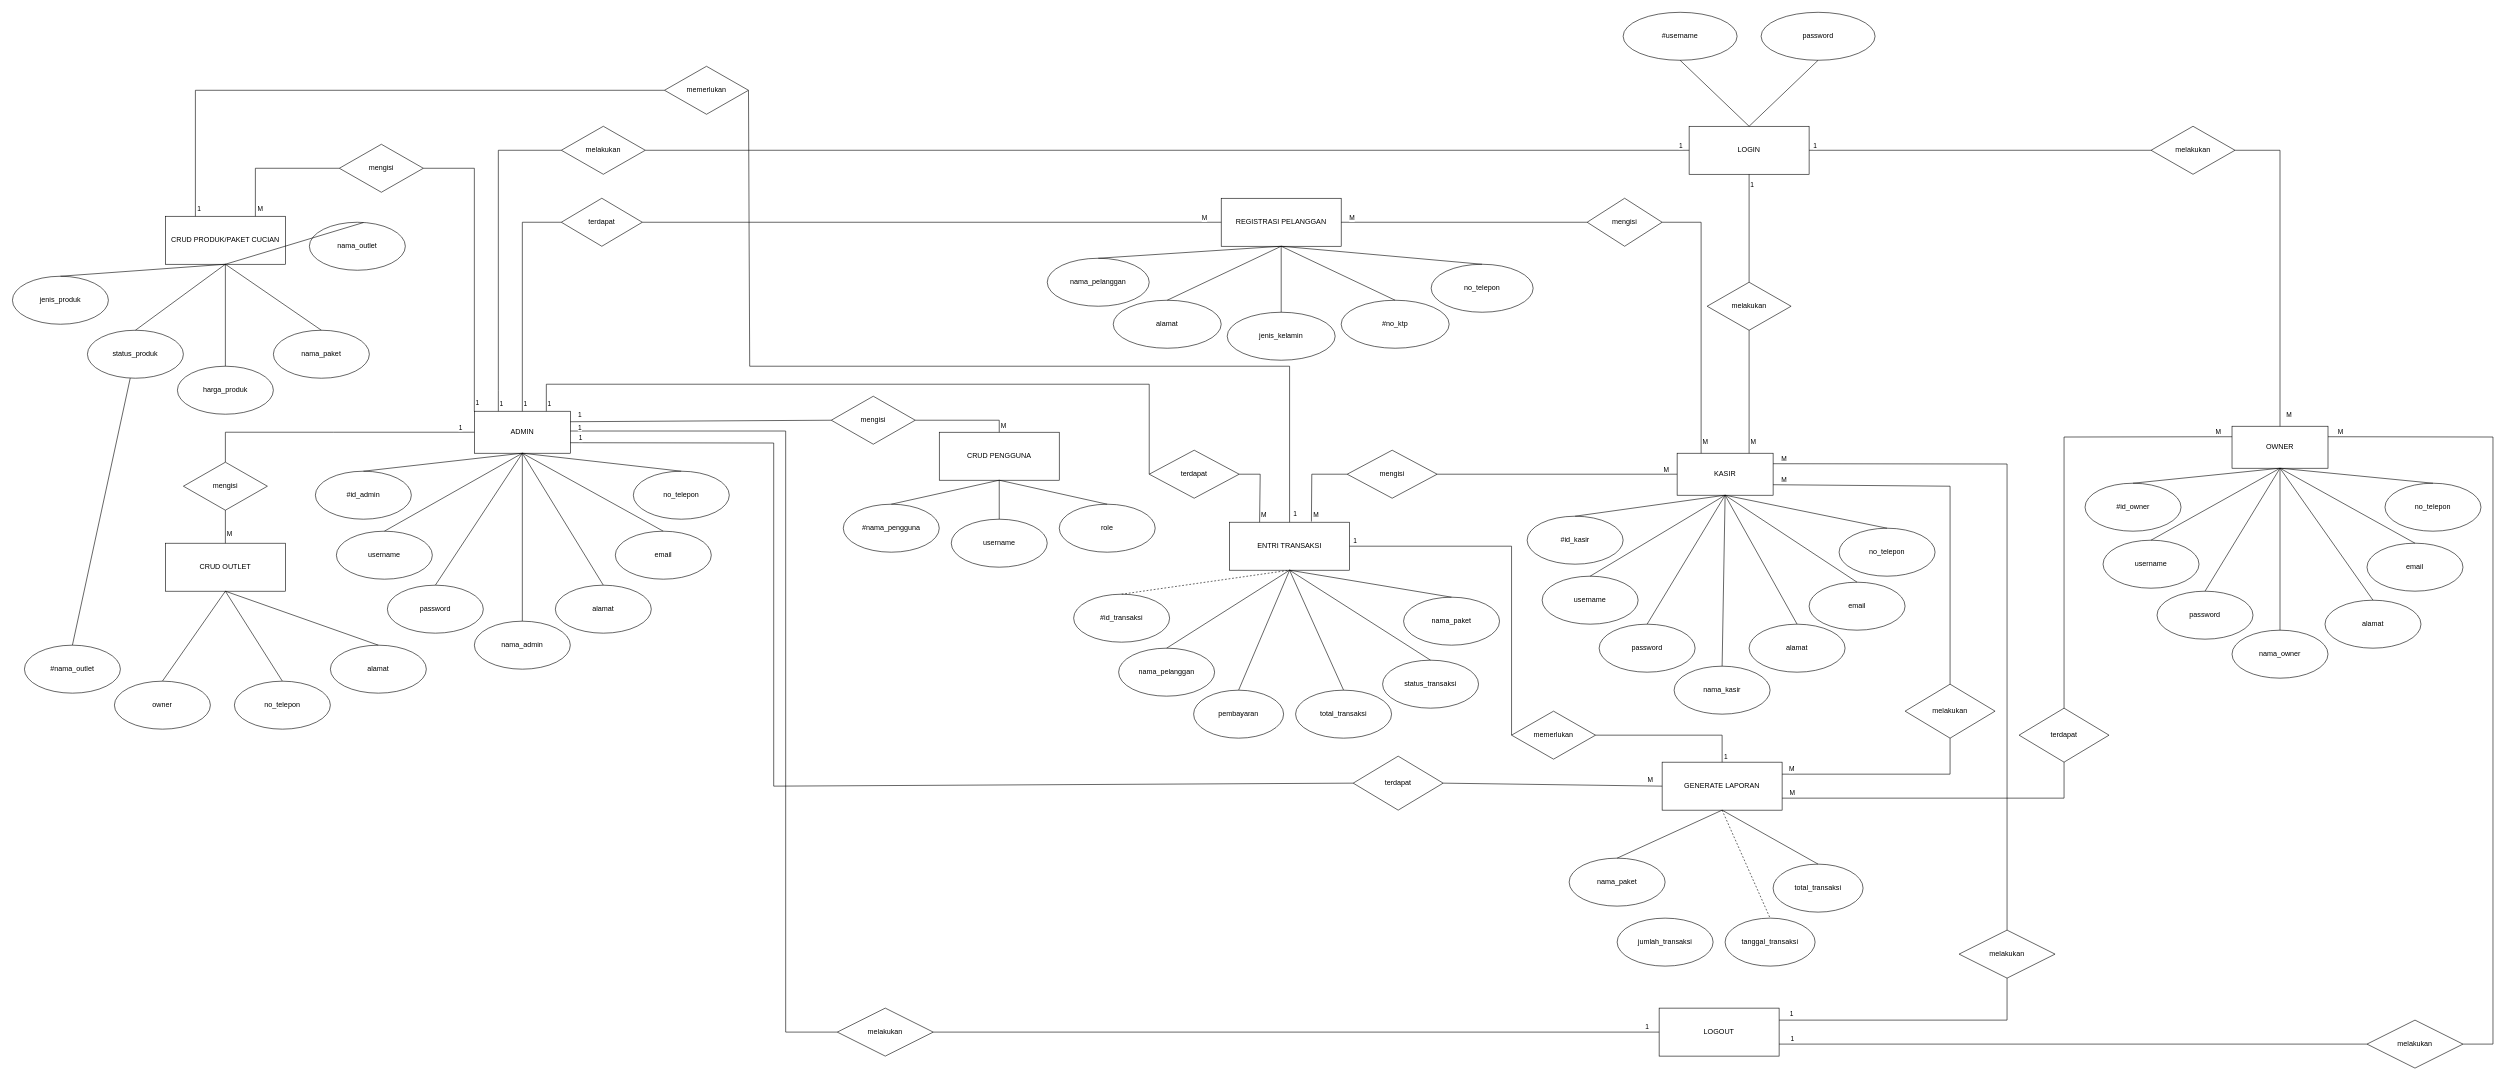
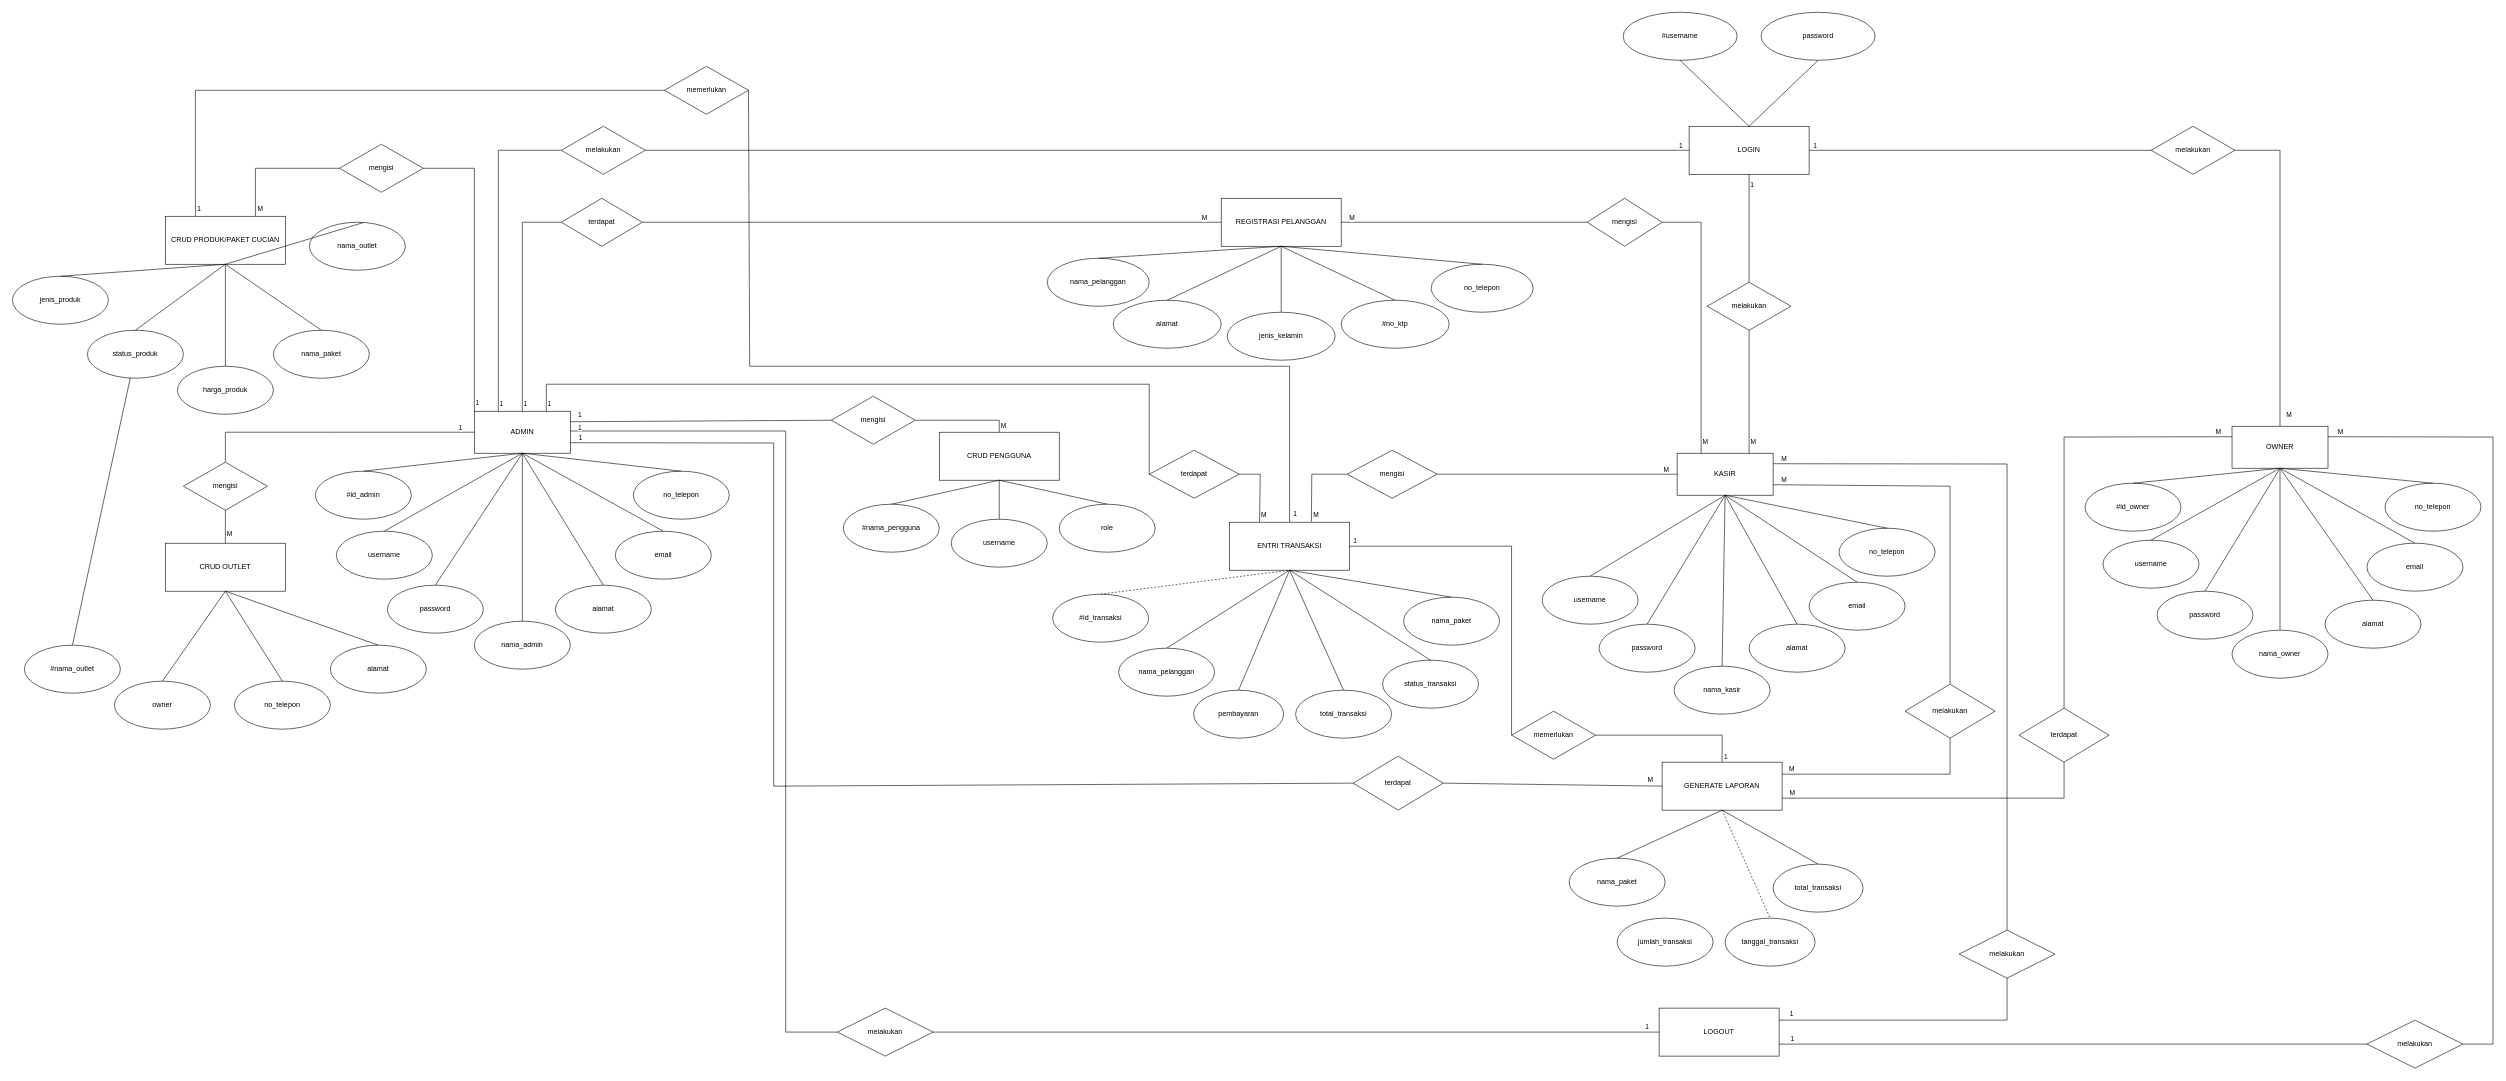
edge "KASIR" -- "#id_kasir": removed
node "#id_kasir": removed
node "#id_transaksi": moved (1122, 618) -> (1101, 618)
